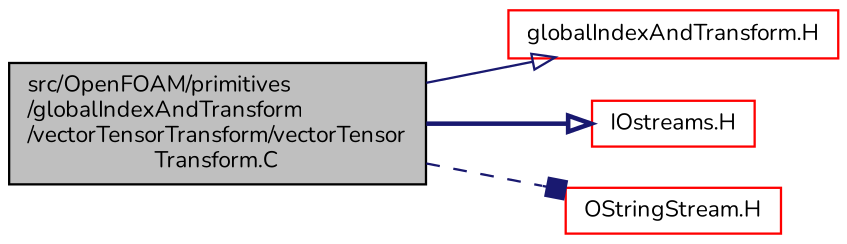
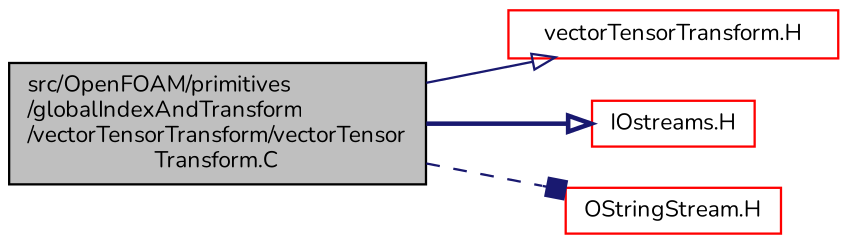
node "globalIndexAndTransform.H": label "globalIndexAndTransform.H" -> "vectorTensorTransform.H"
